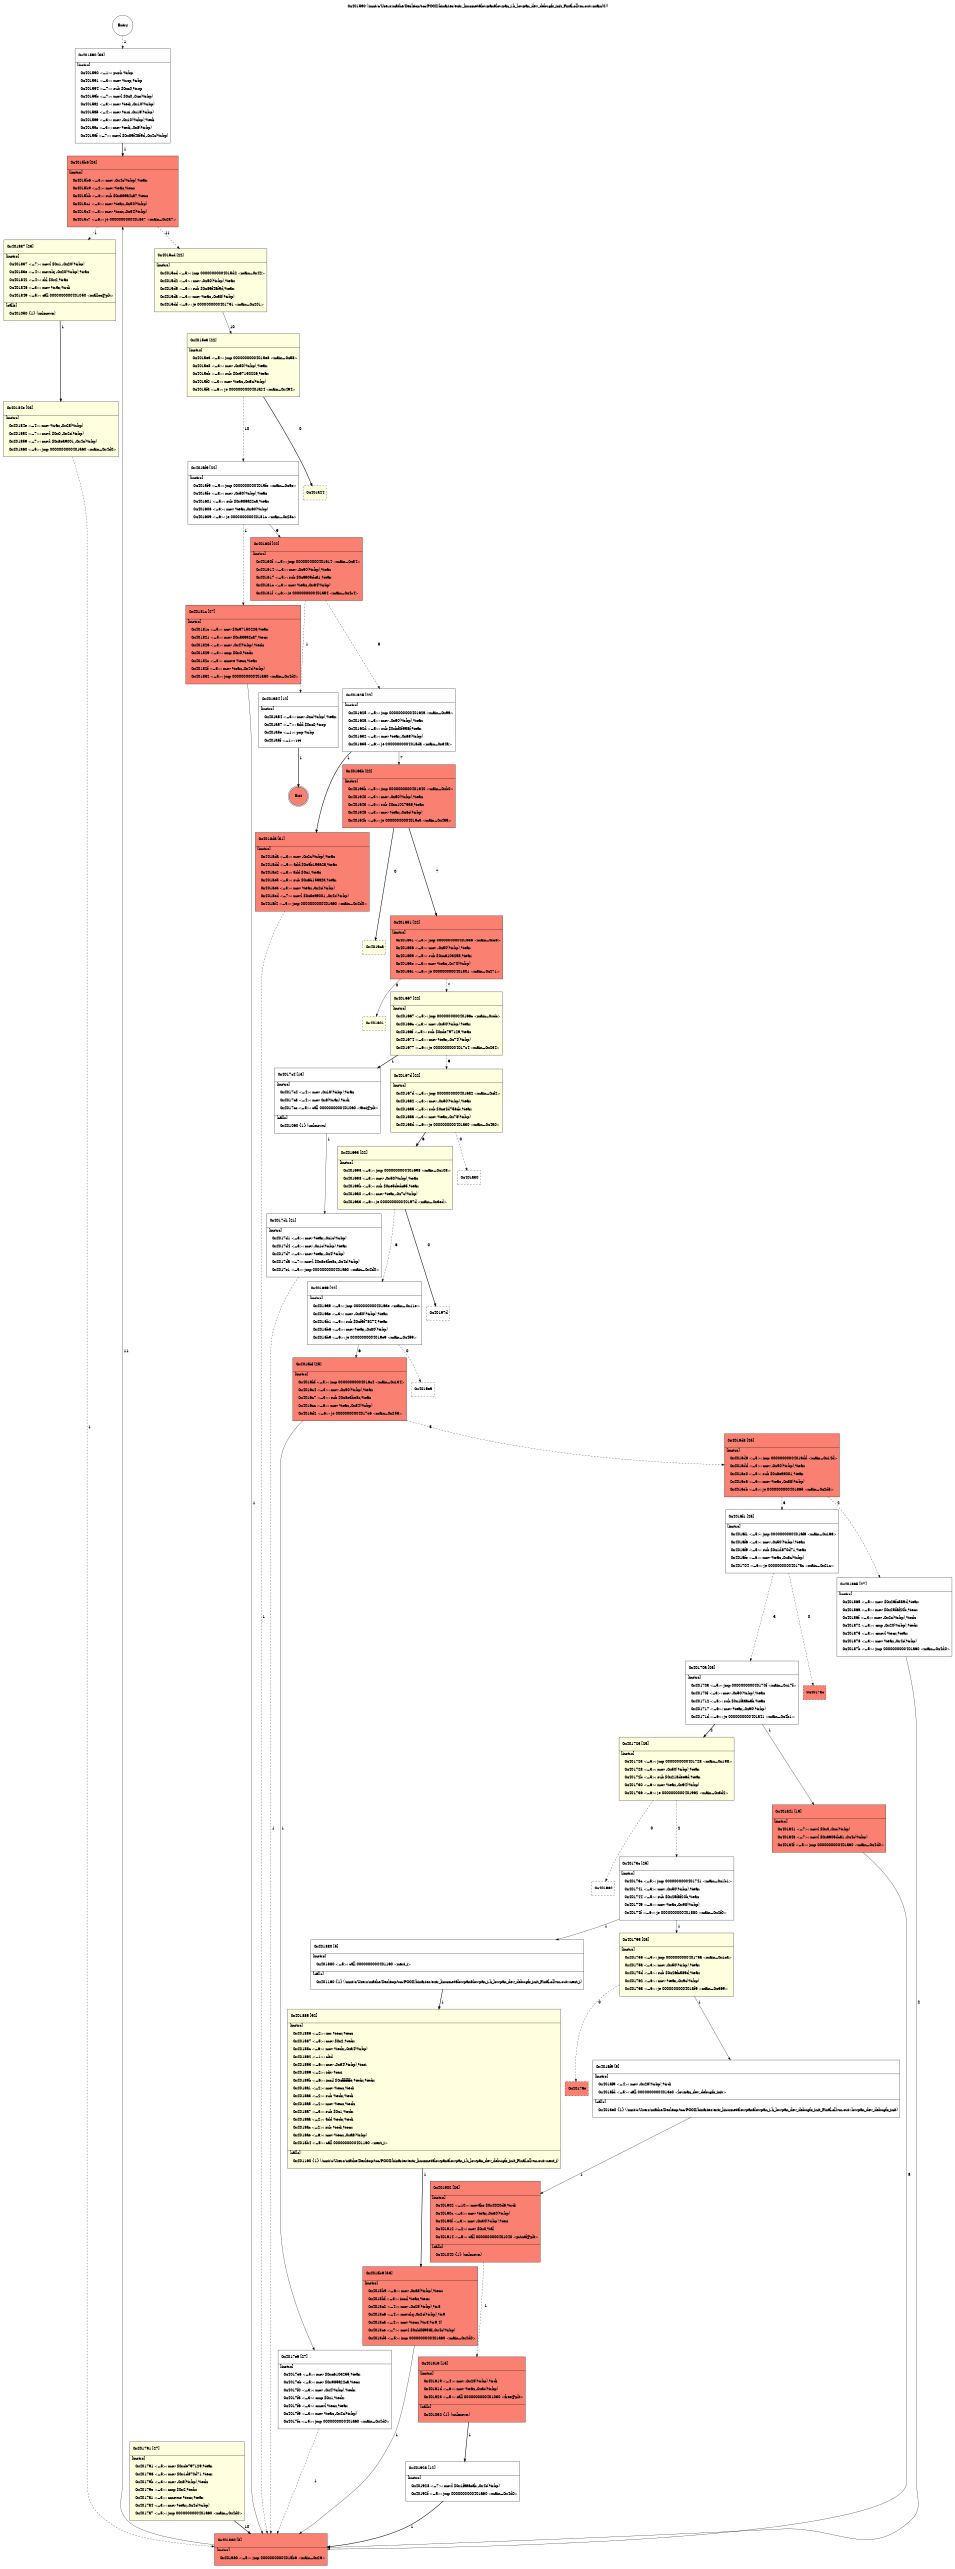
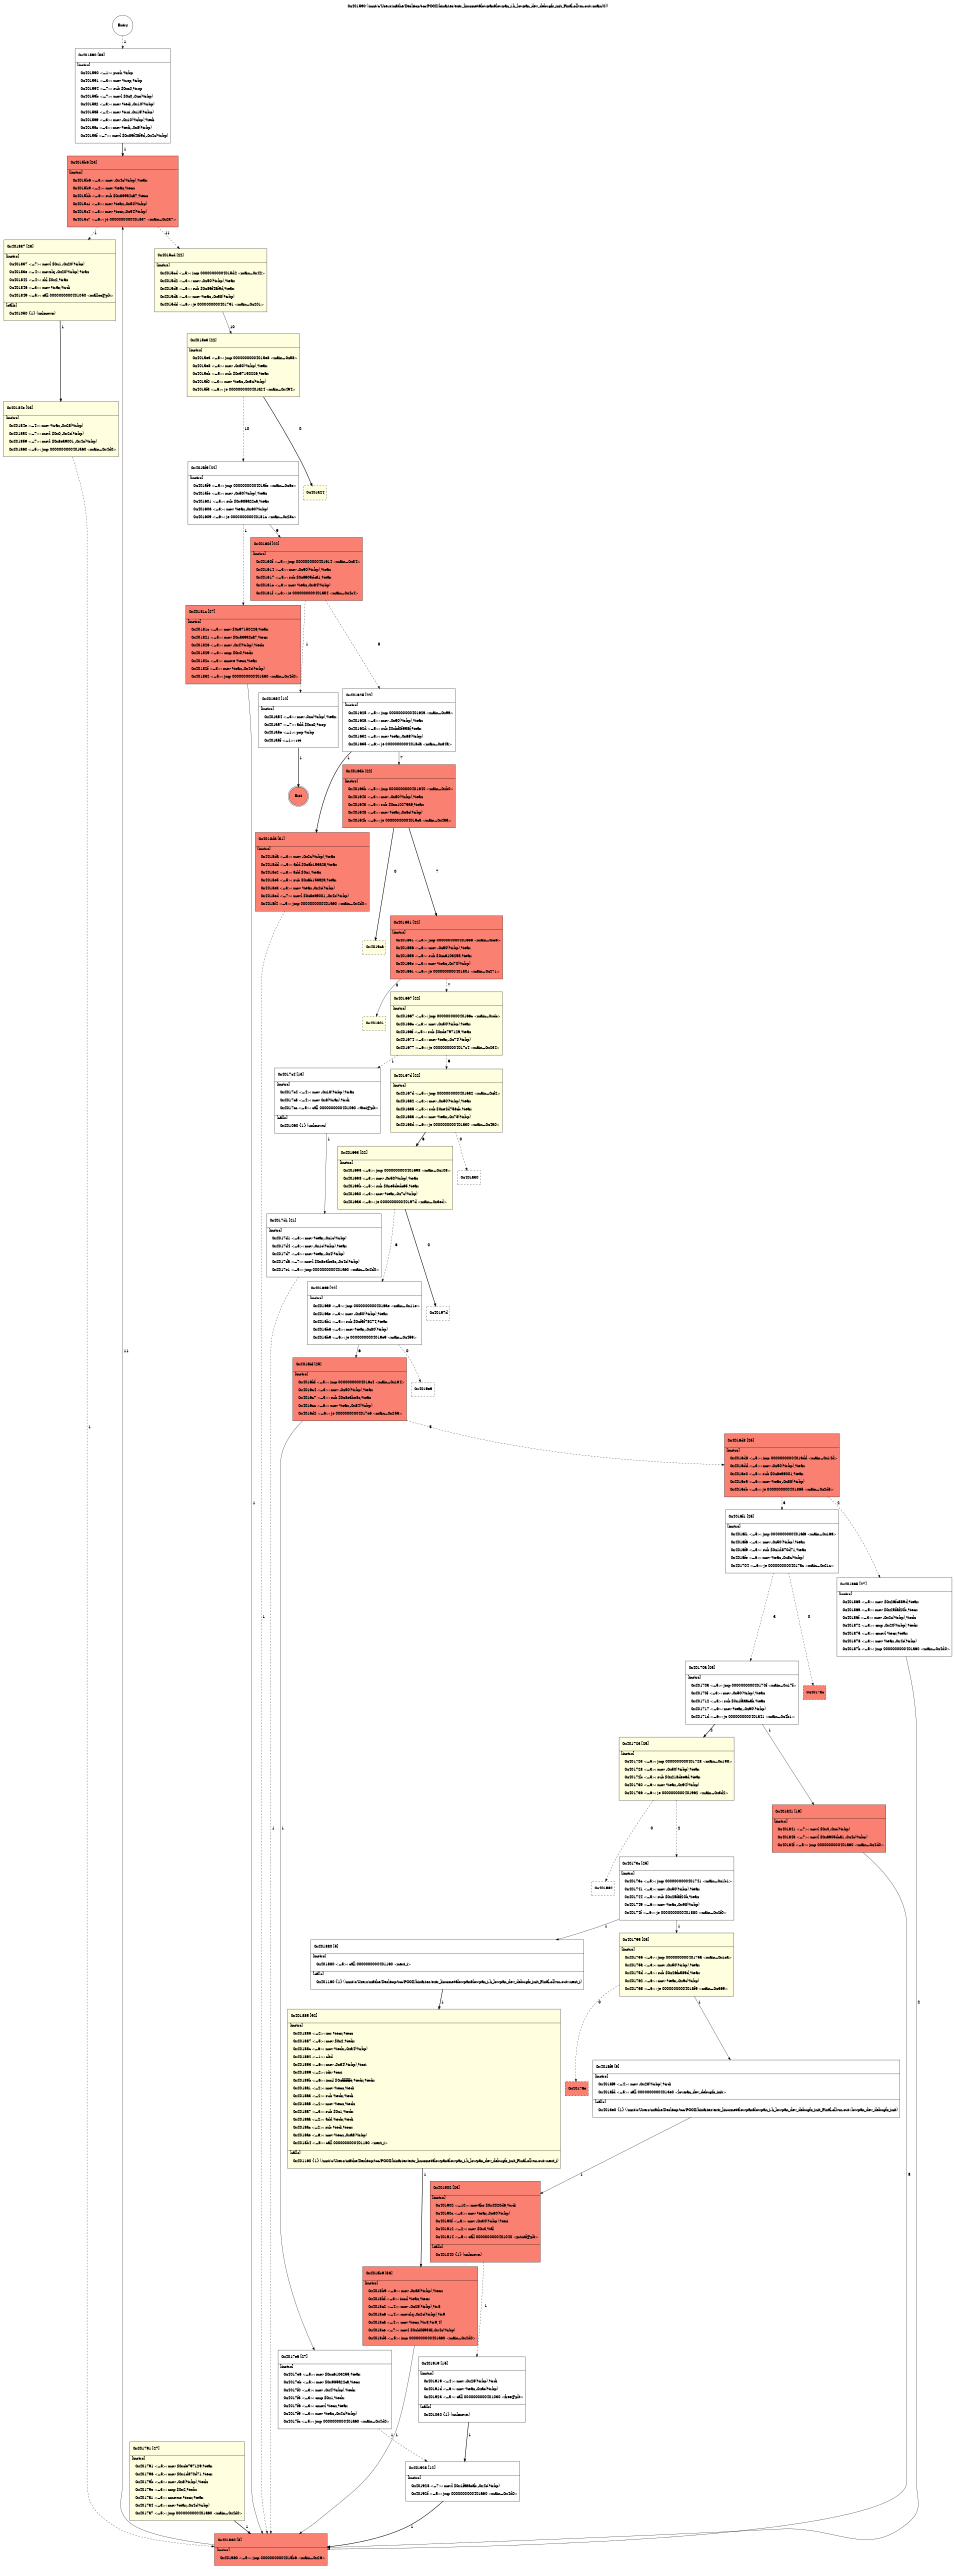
edge "0x401667 [22]" -> "0x4017c4 [13]": style bold -> dashed
node "0x401919 [15]": fillcolor salmon -> white
edge "0x4017e6 [27]" -> "0x401a60 [5]": now "0x4017e6 [27]" -> "0x401928 [12]"
edge "0x401791 [27]" -> "0x401a60 [5]": label " 10" -> " 1"
